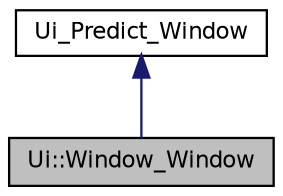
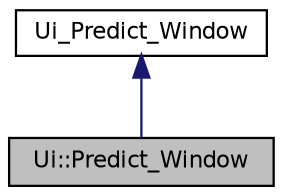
node "Ui::Window_Window": label "Ui::Window_Window" -> "Ui::Predict_Window"
